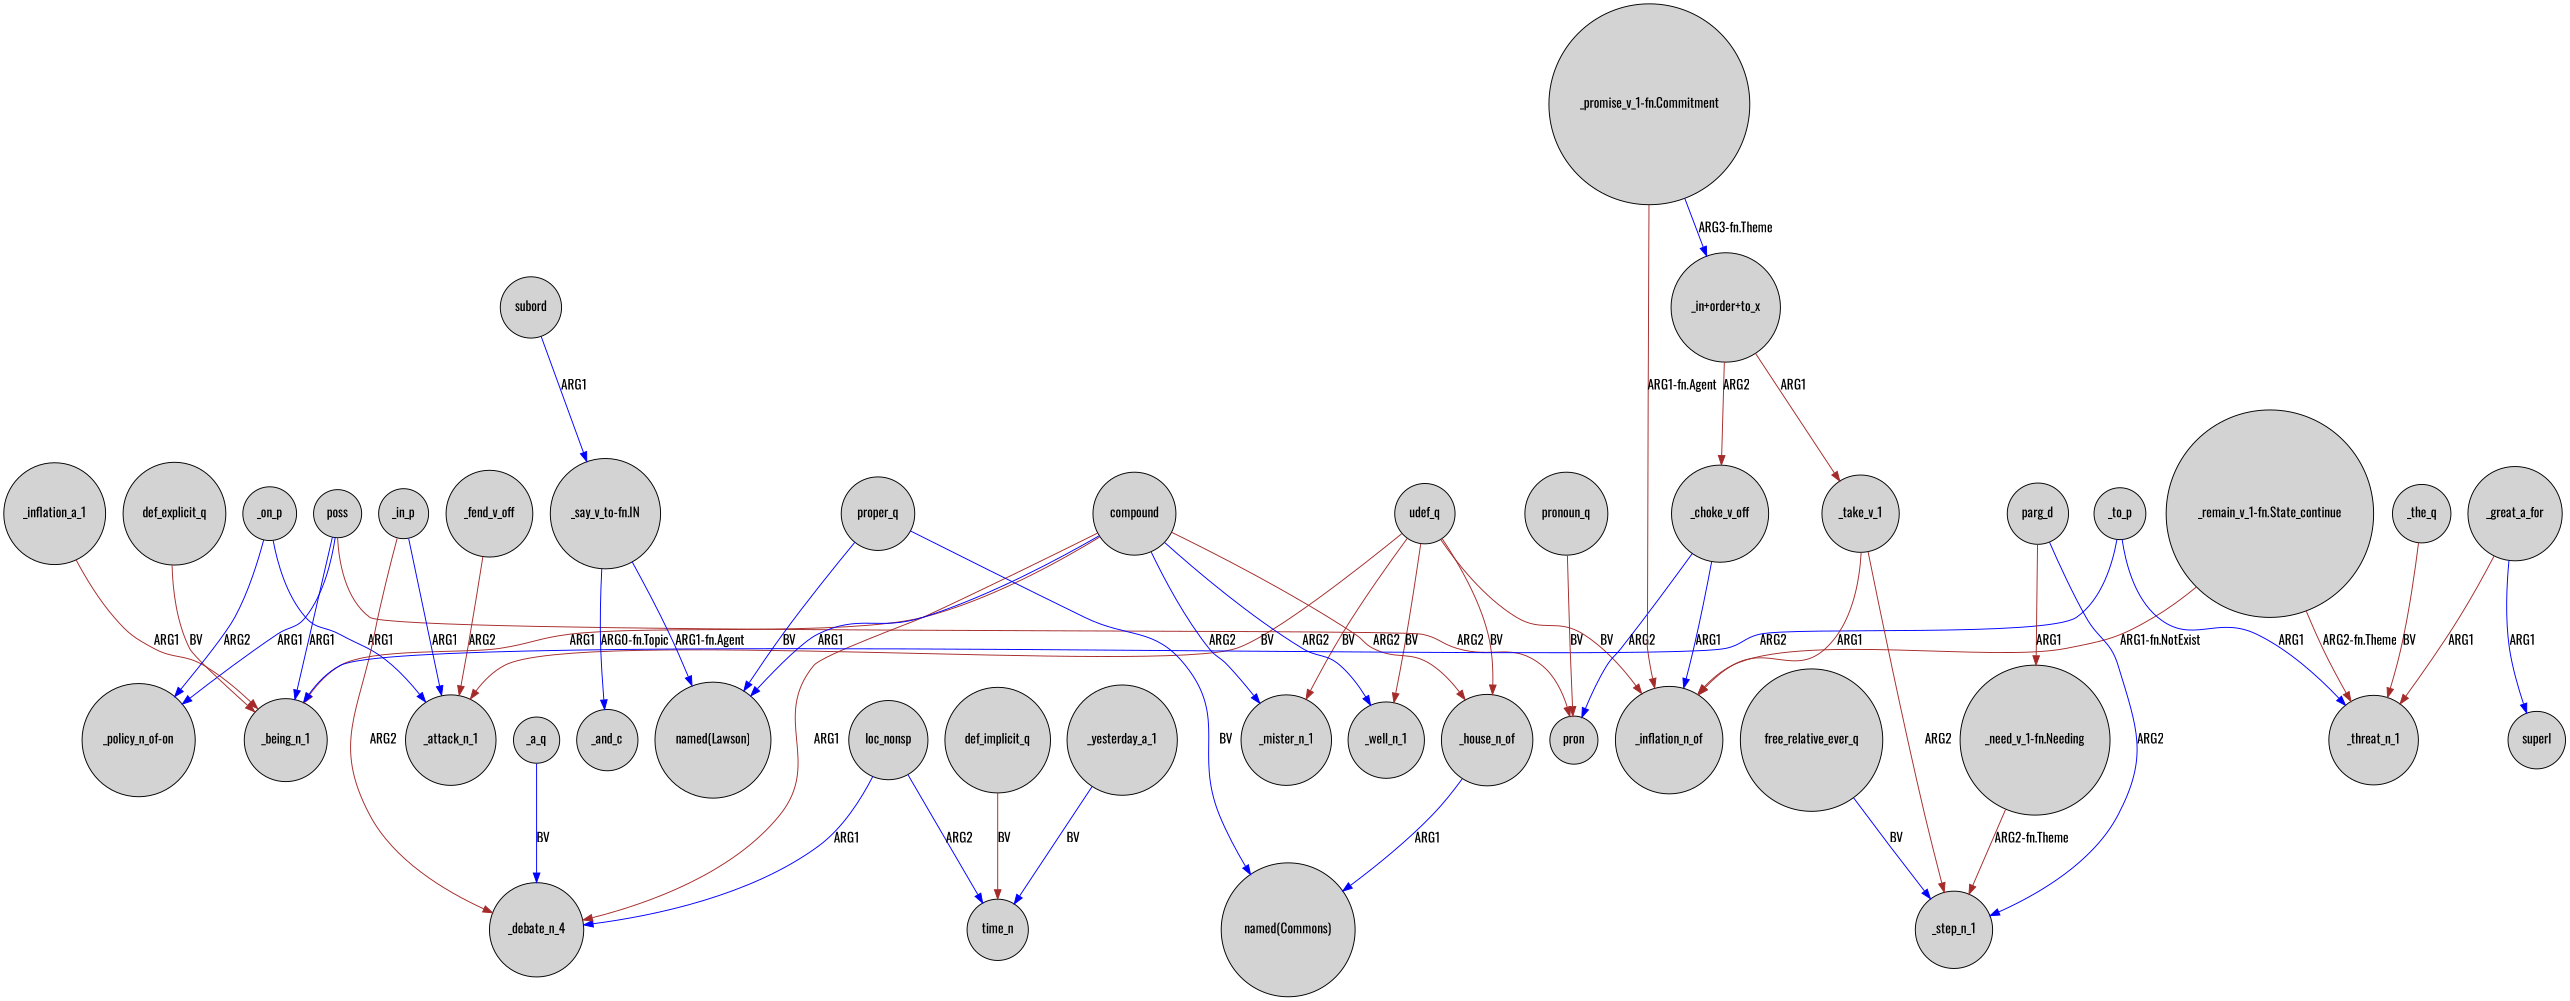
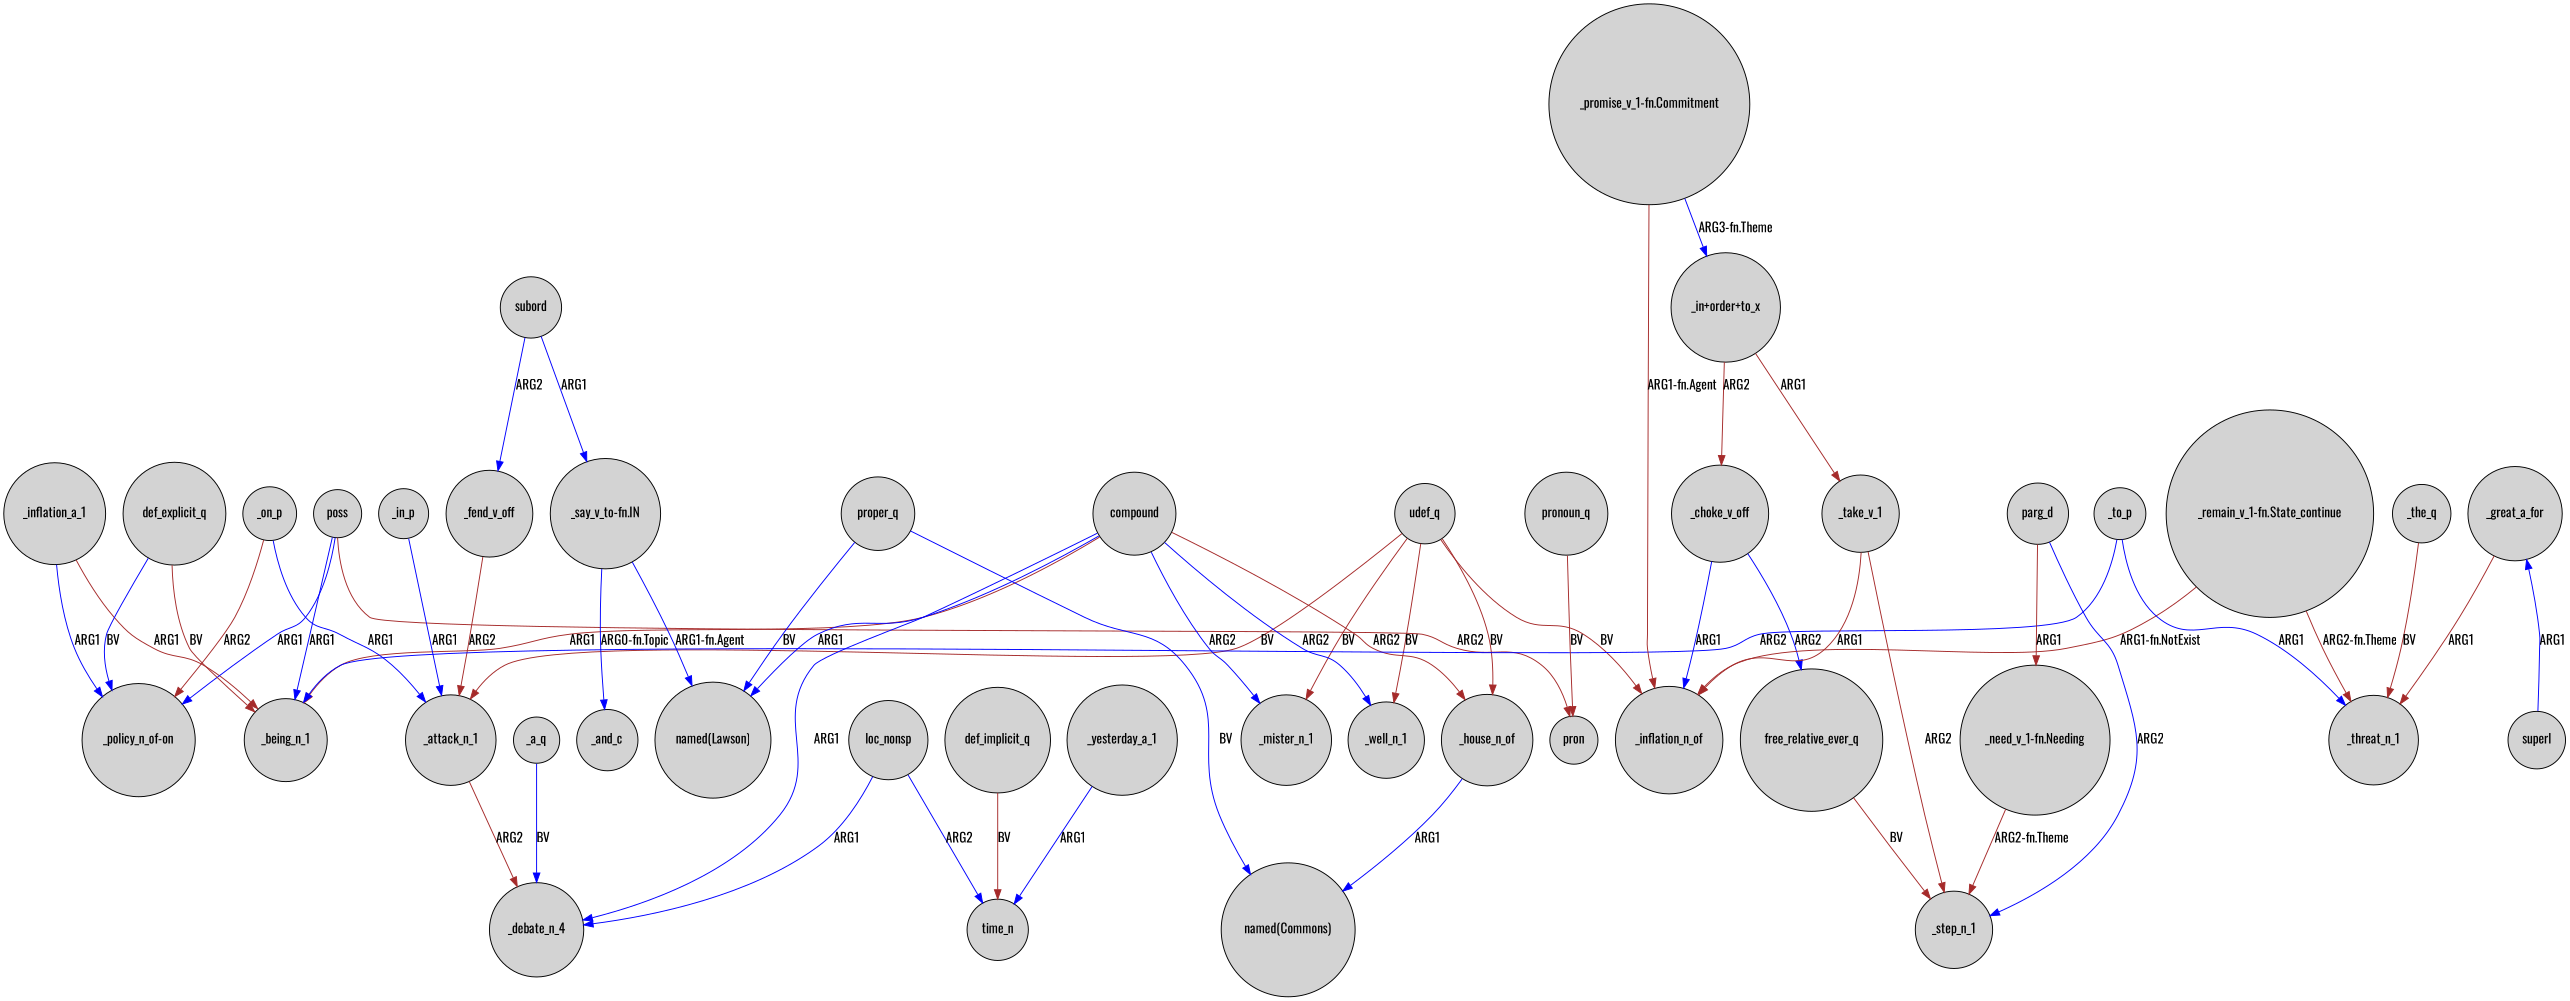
edge "subord" -> "_fend_v_off": added, label "ARG2"
edge "def_explicit_q" -> "_policy_n_of-on": added, label "BV"
edge "_on_p" -> "_policy_n_of-on": color blue -> brown
edge "_choke_v_off" -> "pron": now "_choke_v_off" -> "free_relative_ever_q"
edge "_inflation_a_1" -> "_policy_n_of-on": added, label "ARG1"
edge "_great_a_for" -> "superl": reversed
edge "compound" -> "_debate_n_4": color brown -> blue
edge "_in_p" -> "_debate_n_4": now "_attack_n_1" -> "_debate_n_4"
edge "_yesterday_a_1" -> "time_n": label "BV" -> "ARG1"
edge "free_relative_ever_q" -> "_step_n_1": color blue -> brown
